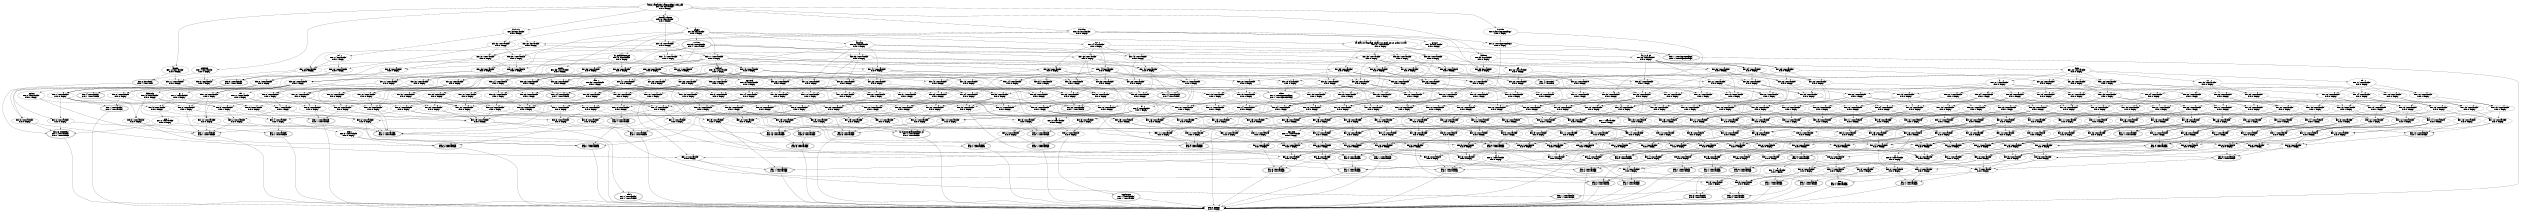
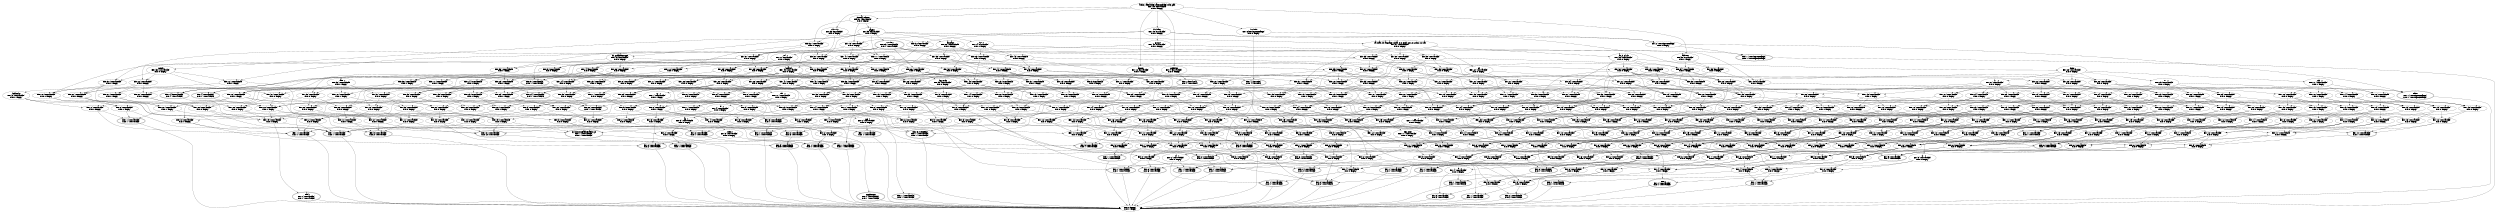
node "eprint ext.: 2 (100% article) own: 0 (empty)": removed
